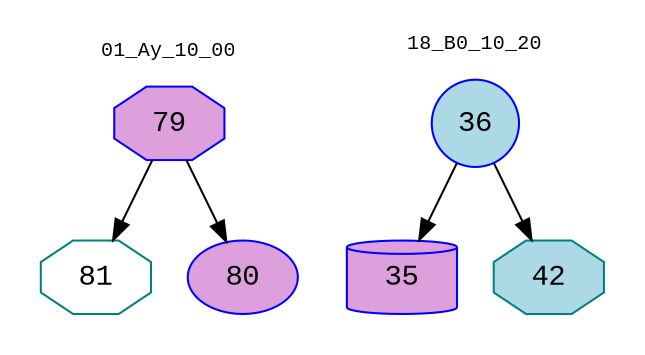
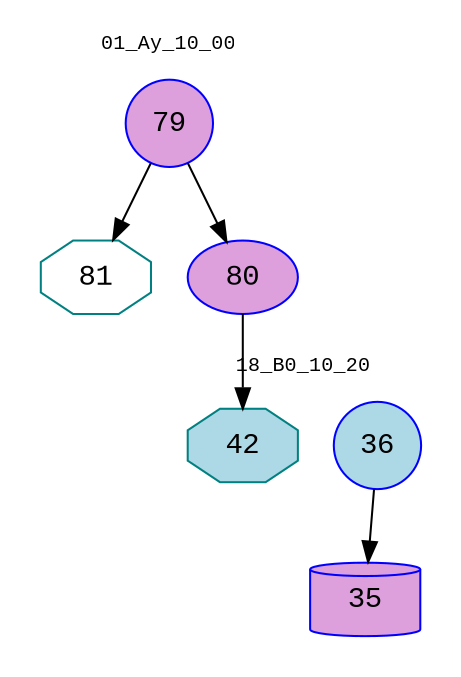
node "79": shape octagon -> circle
edge "36" -> "42": now "80" -> "42"
